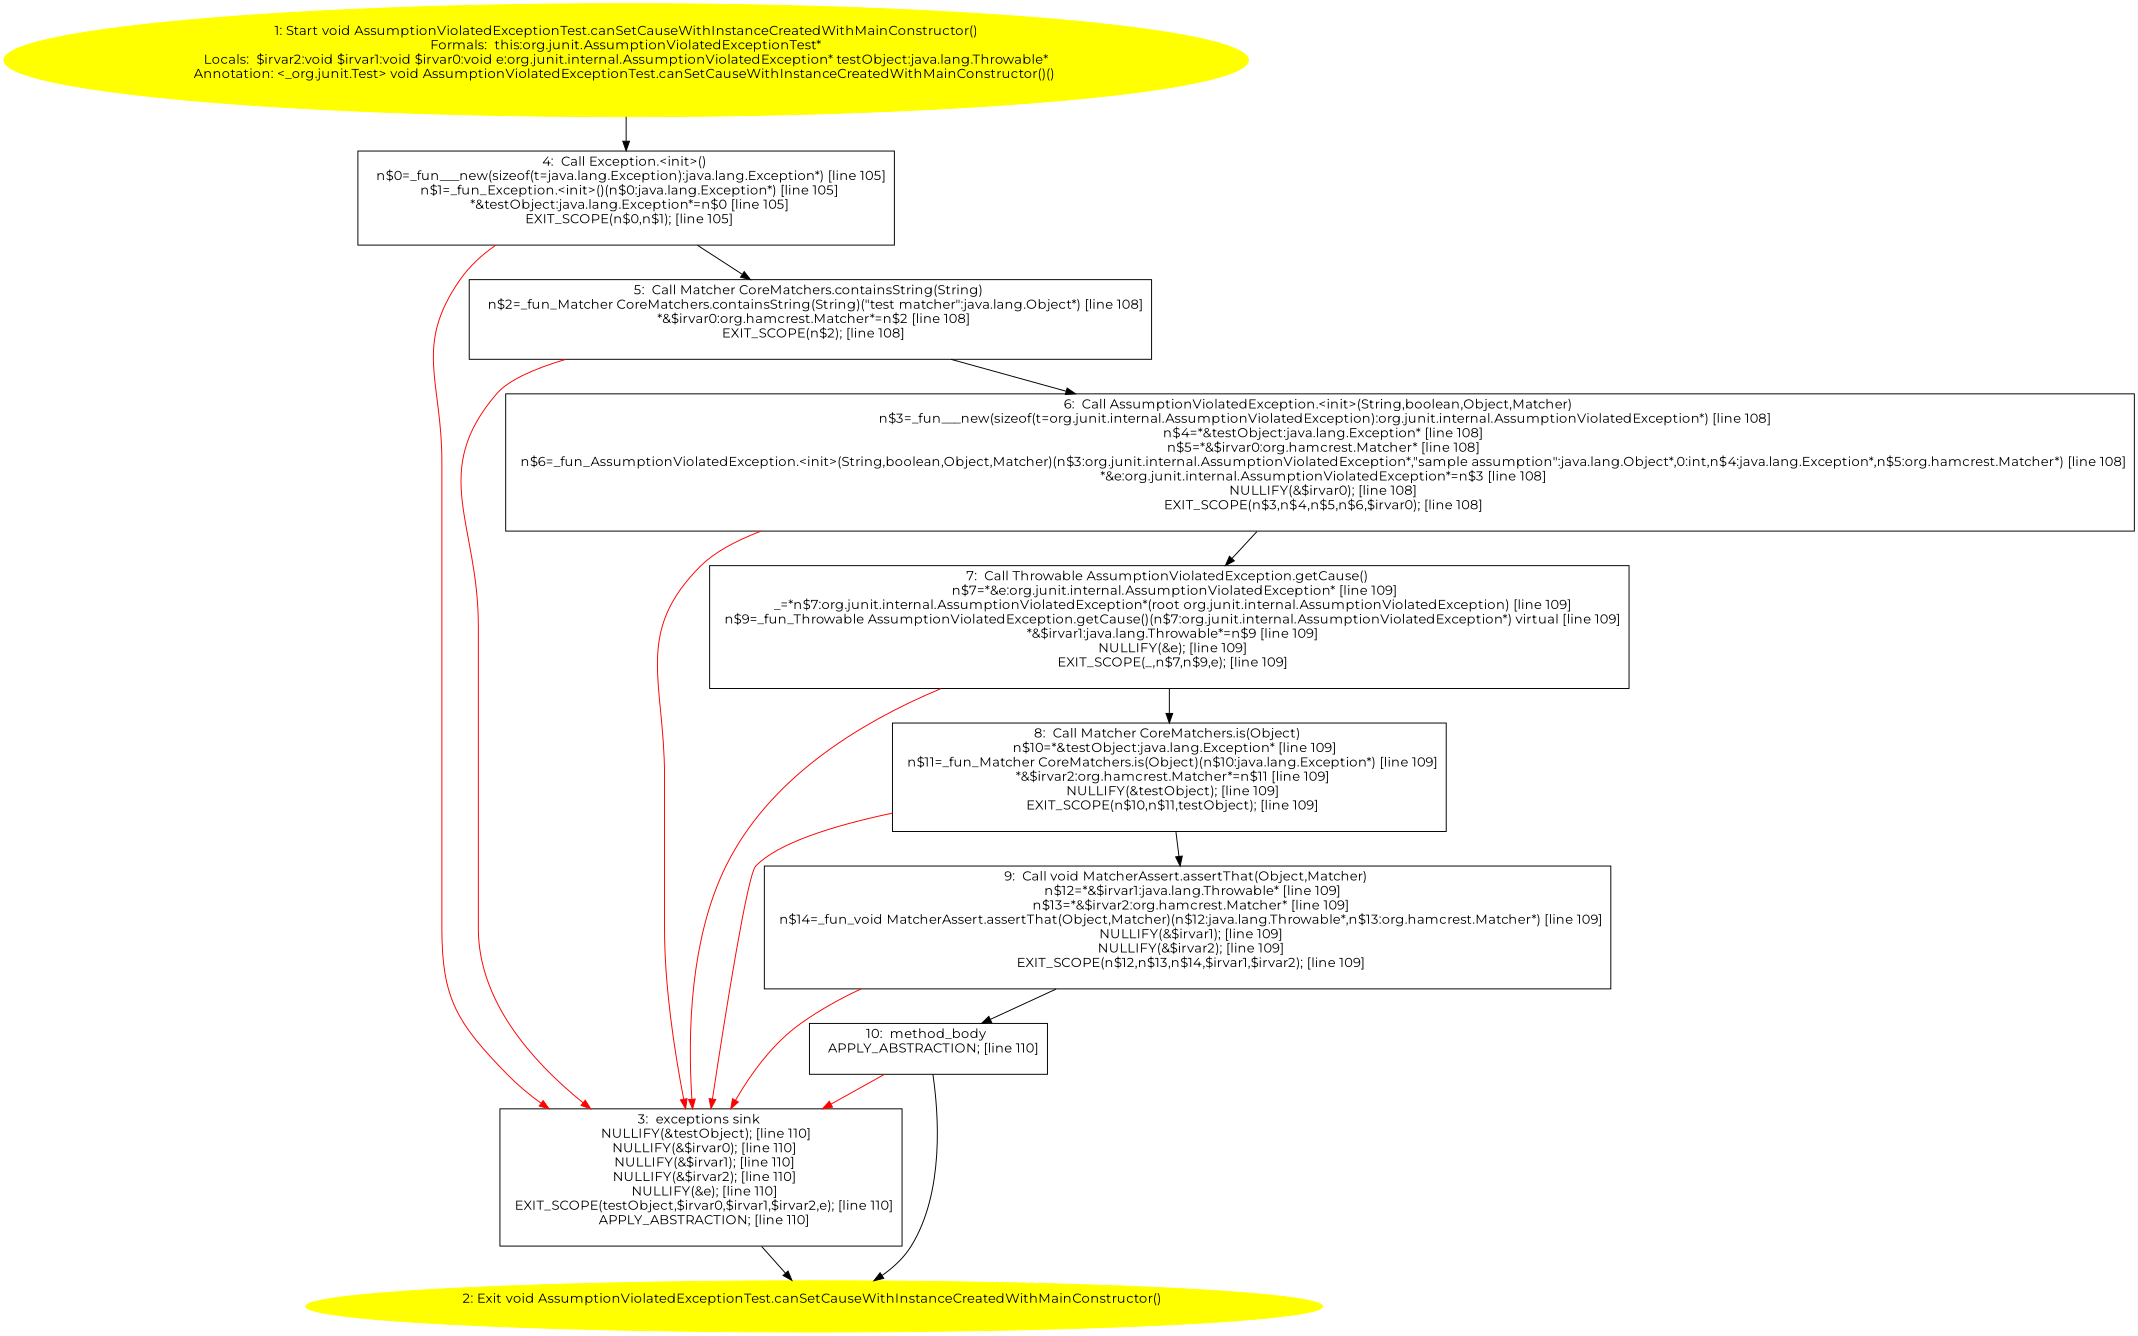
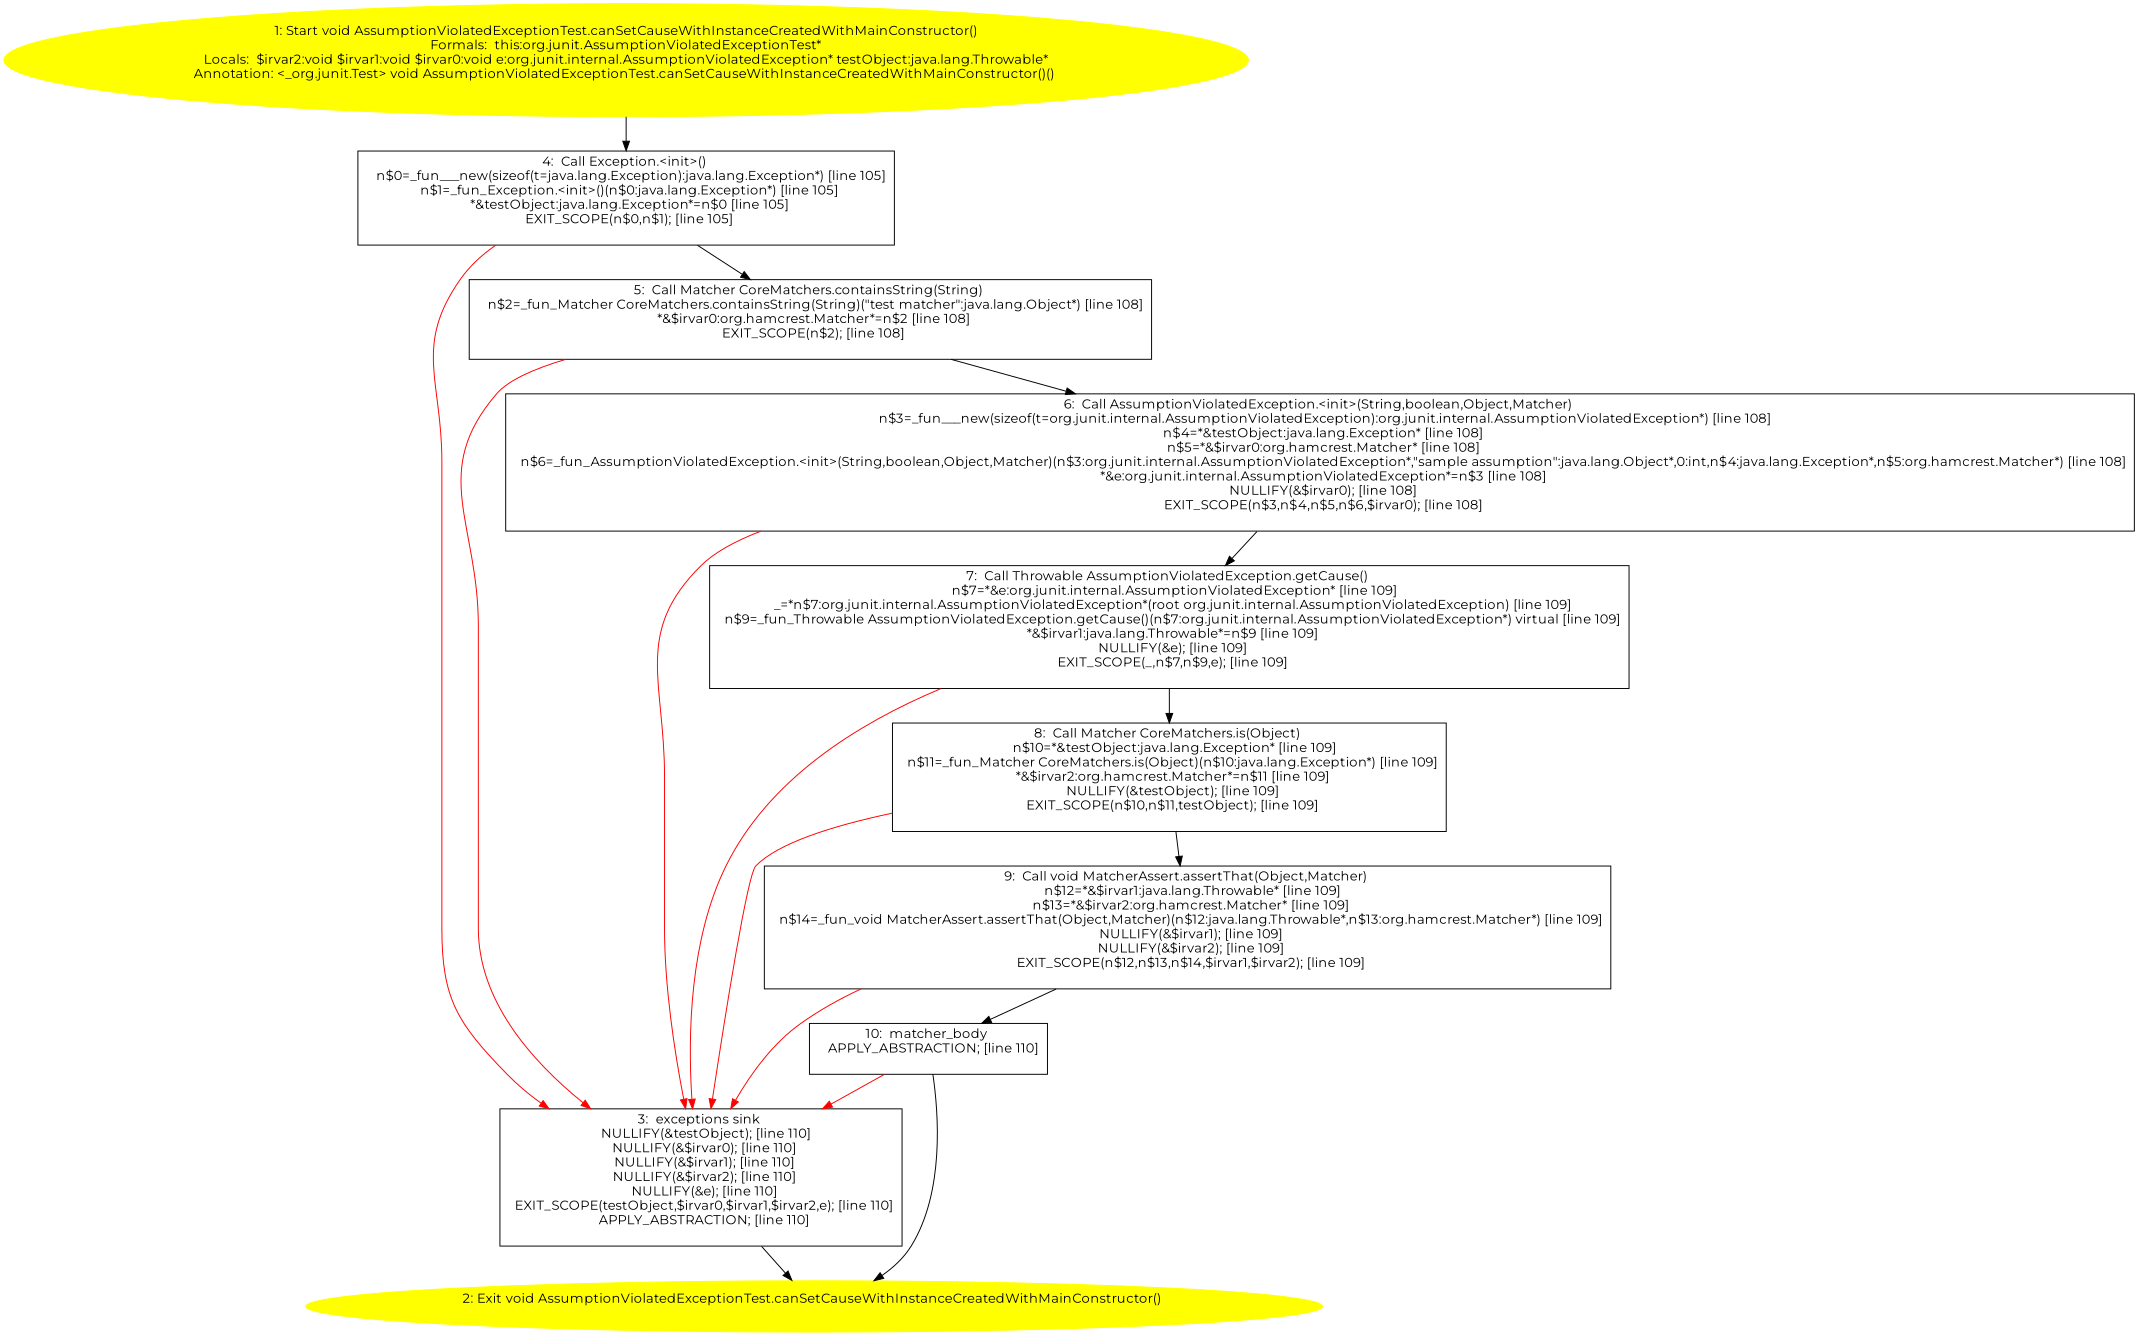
node "10:  method_body APPLY_ABSTRACTION; [line 110]": label "10:  method_body APPLY_ABSTRACTION; [line 110]" -> "10:  matcher_body APPLY_ABSTRACTION; [line 110]"
